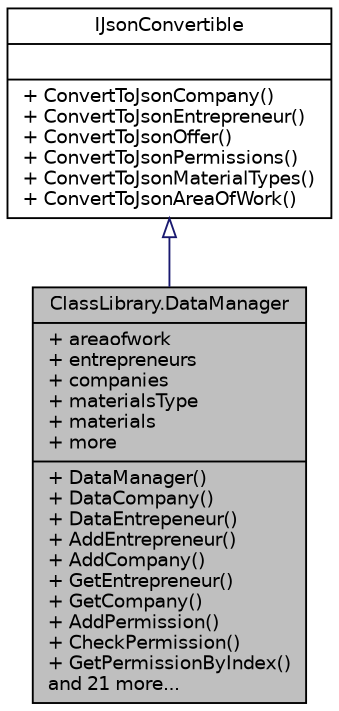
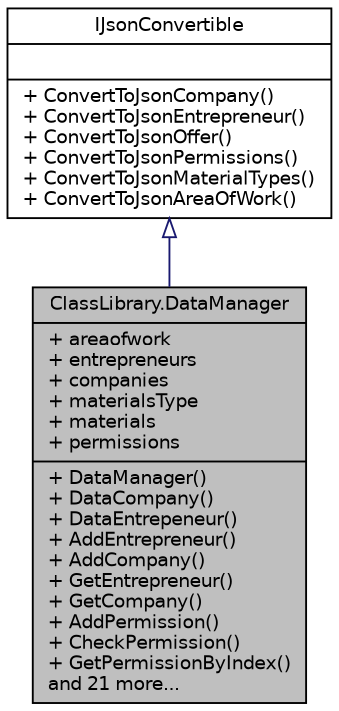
node "ClassLibrary.DataManager": text "+ more" -> "+ permissions"
